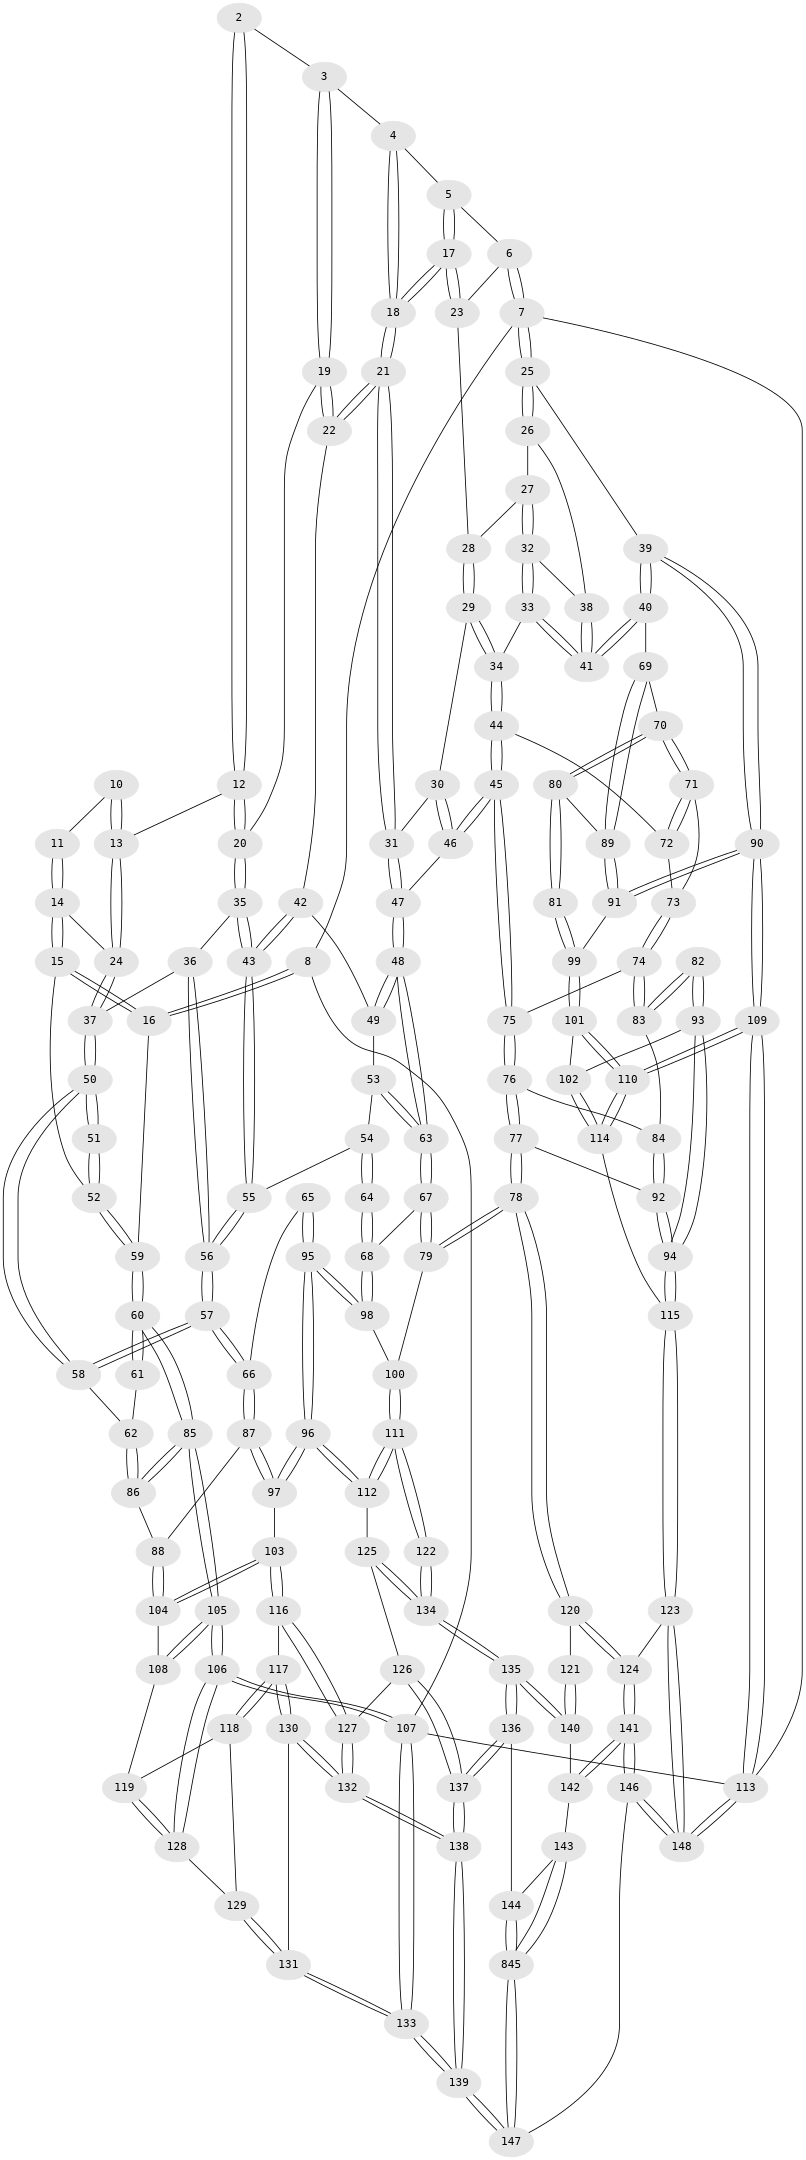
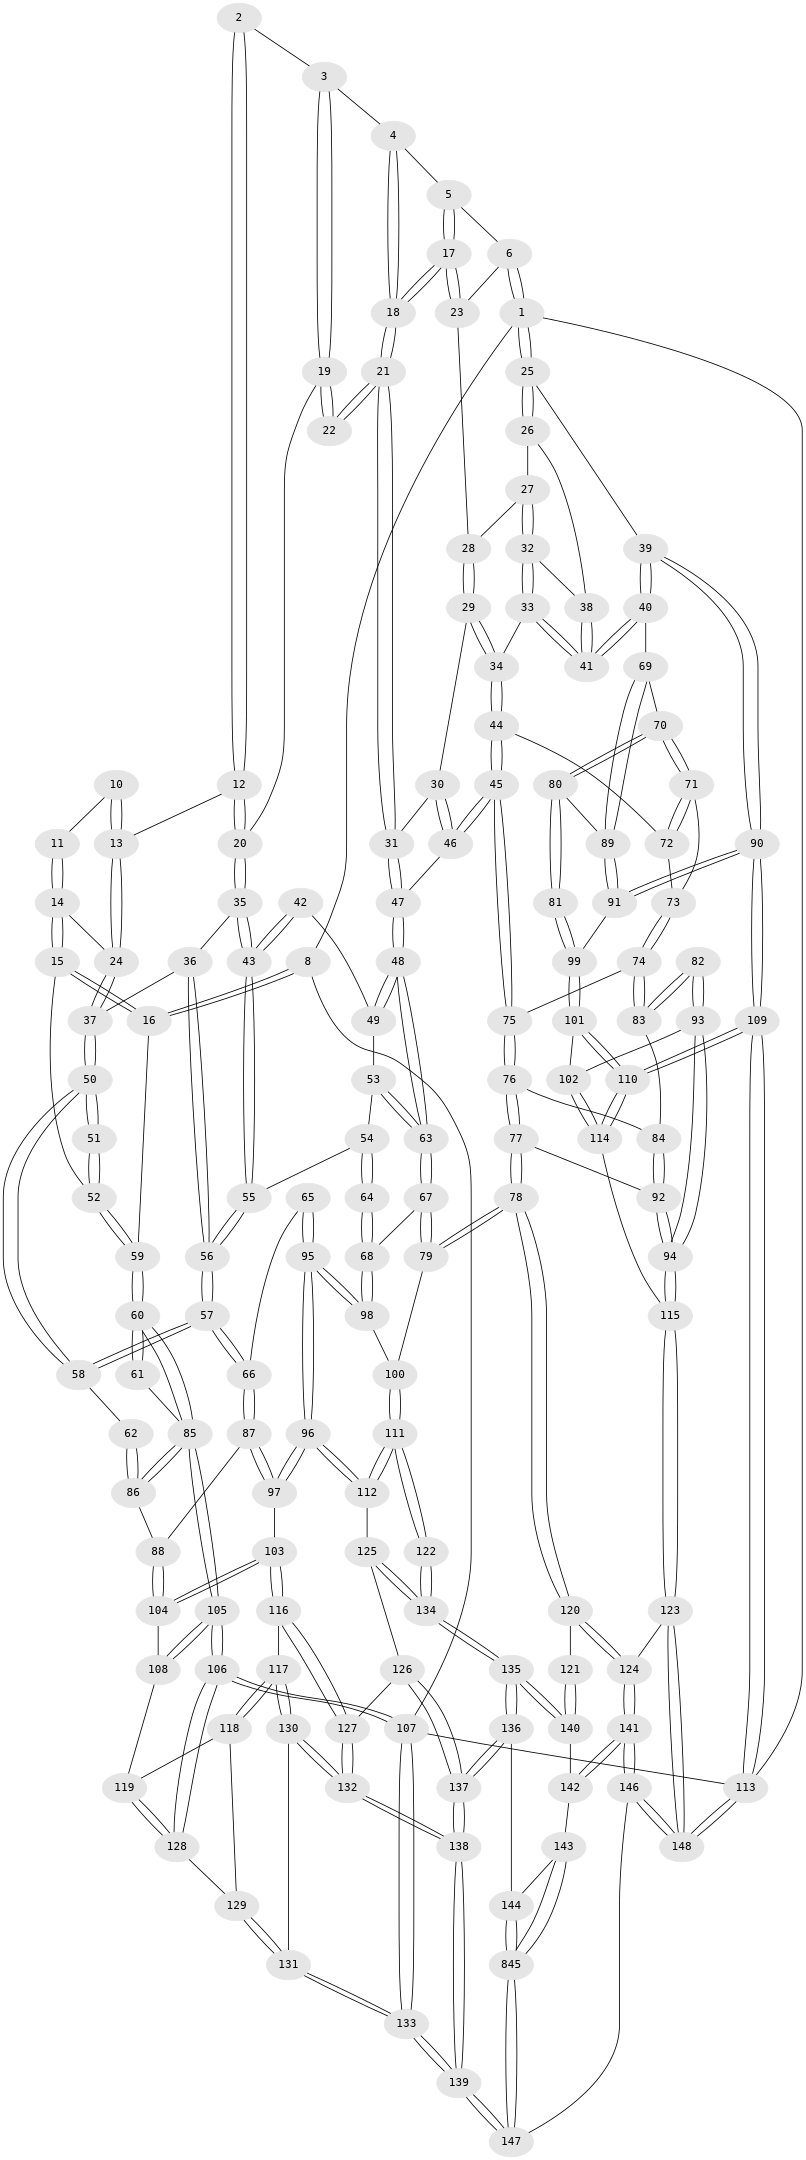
node "7": label "7" -> "1"
edge "22" -- "42": removed
edge "61" -- "62": now "61" -- "85"
